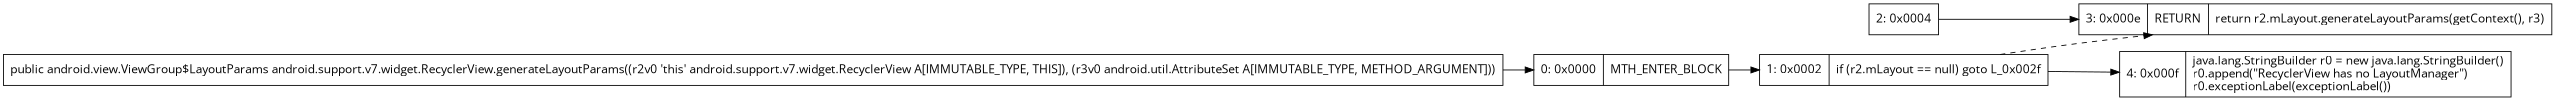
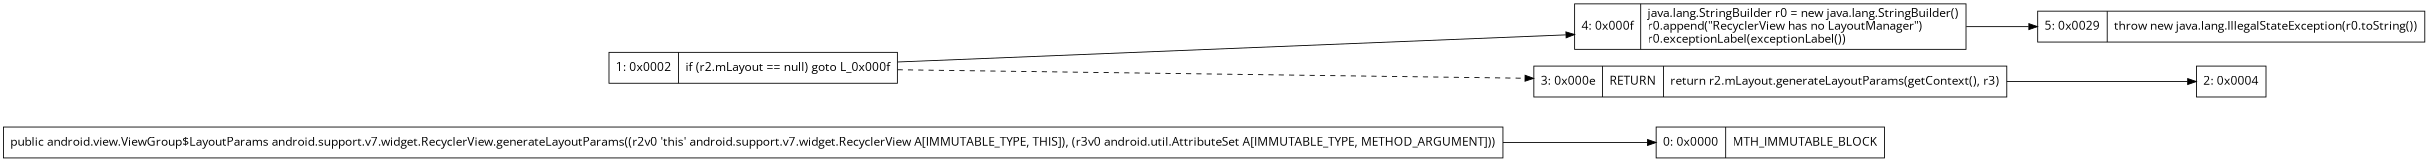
edge "2: 0x0004" -> "3: 0x000e": reversed
node "5: 0x0029": added
node "0: 0x0000": text "MTH_ENTER_BLOCK" -> "MTH_IMMUTABLE_BLOCK"
edge "0: 0x0000" -> "1: 0x0002": removed
node "1: 0x0002": text "if (r2.mLayout == null) goto L_0x002f" -> "if (r2.mLayout == null) goto L_0x000f"
